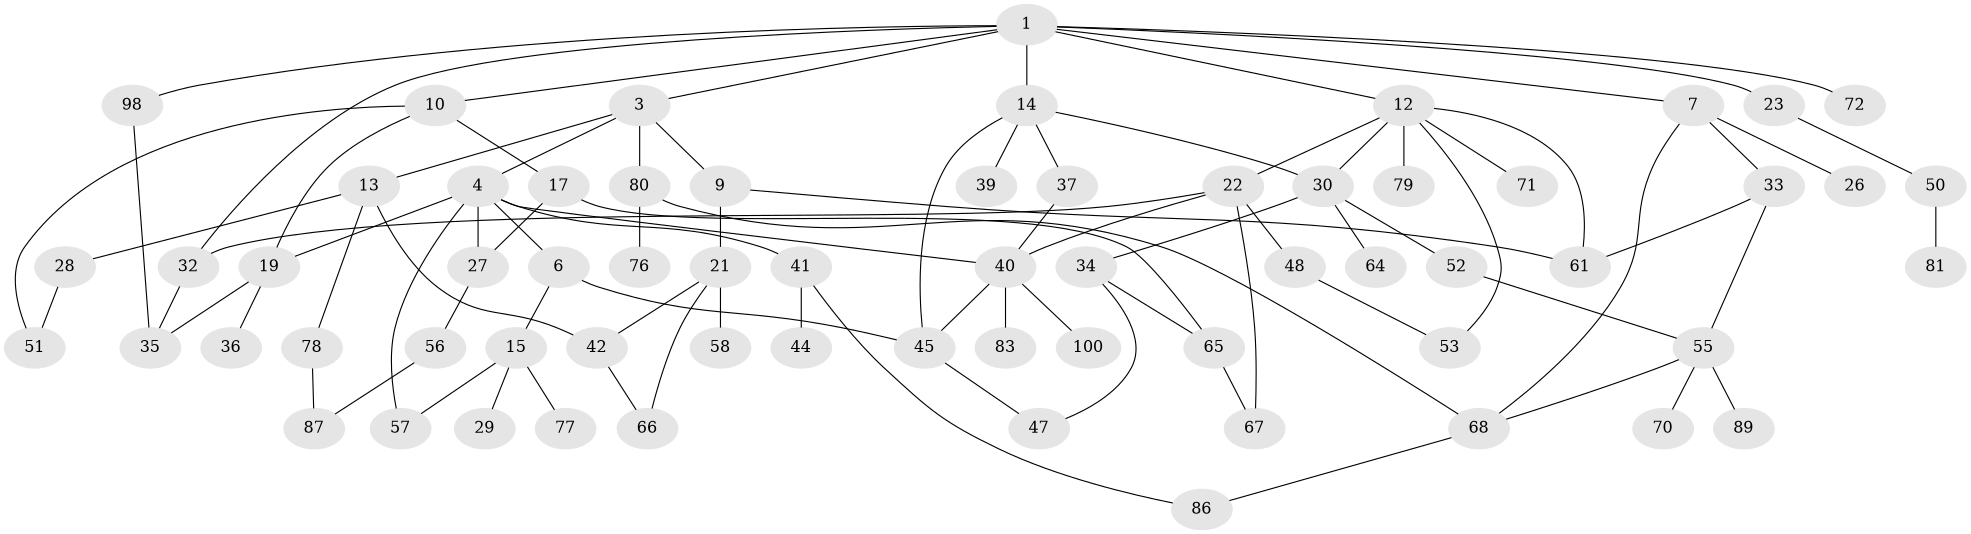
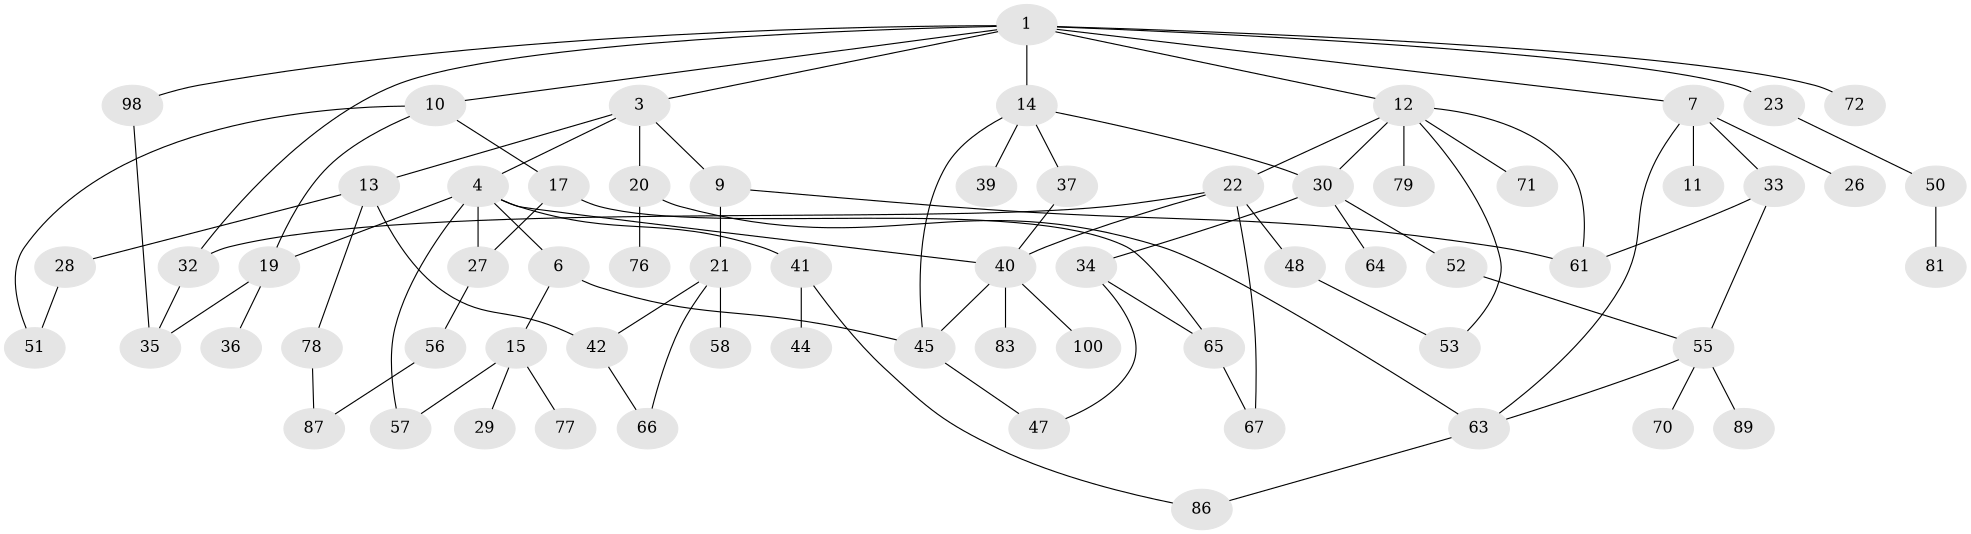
node "80": label "80" -> "20"
node "11": added
node "68": label "68" -> "63"
